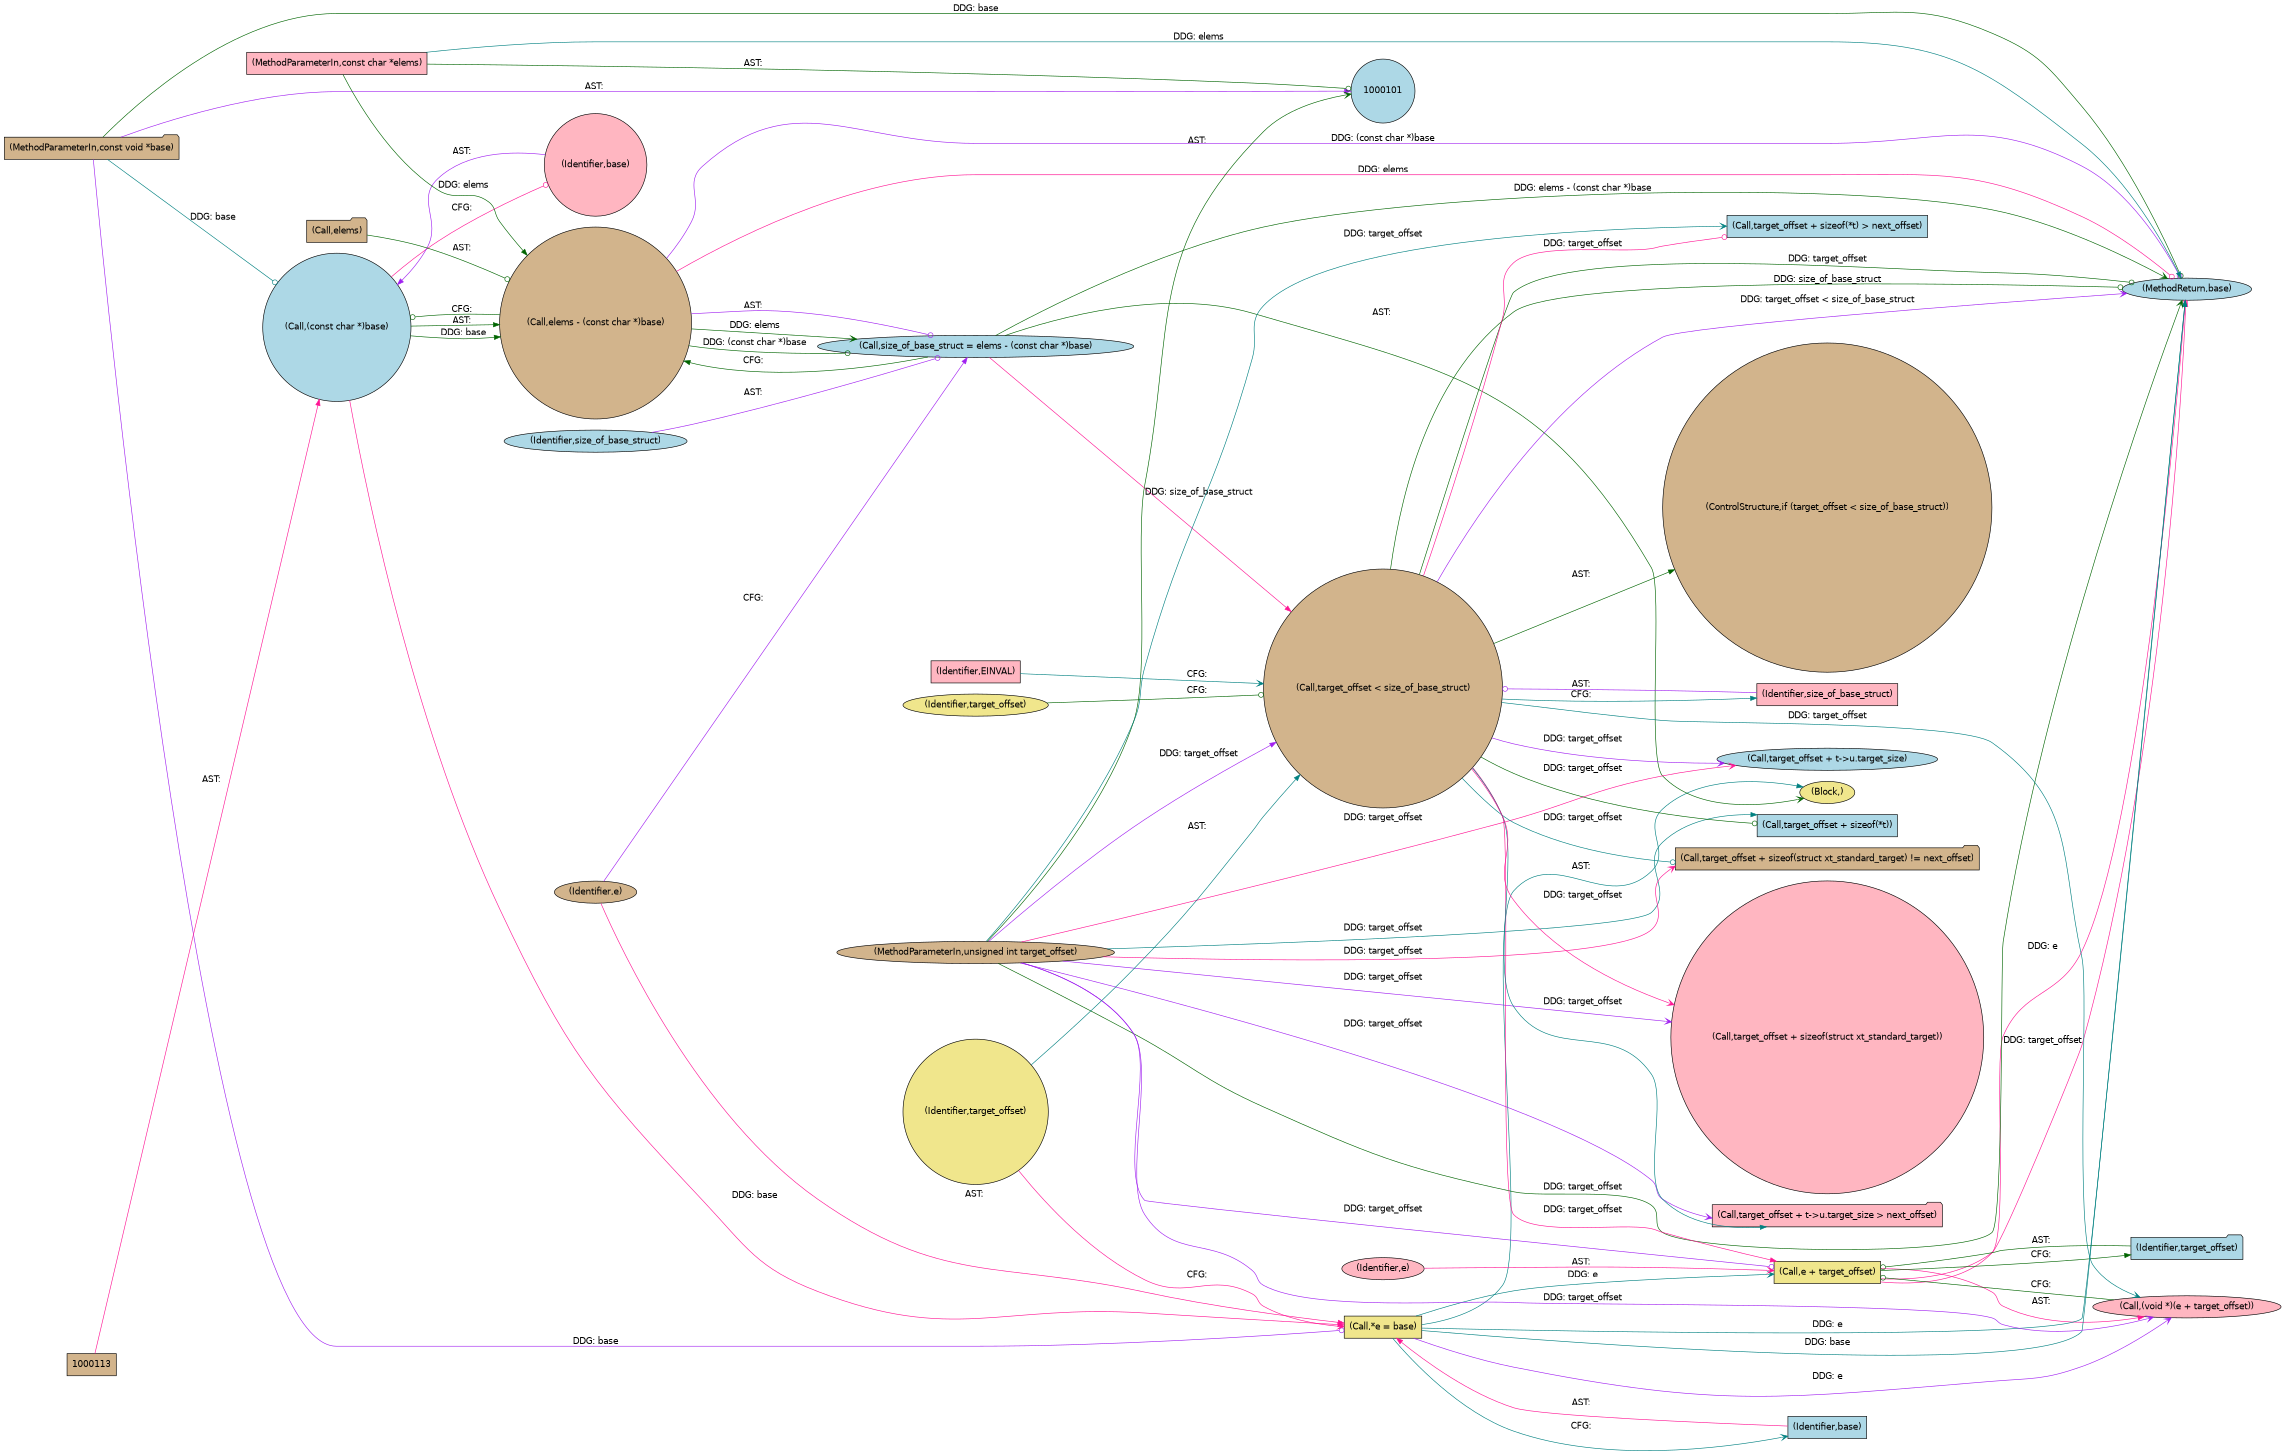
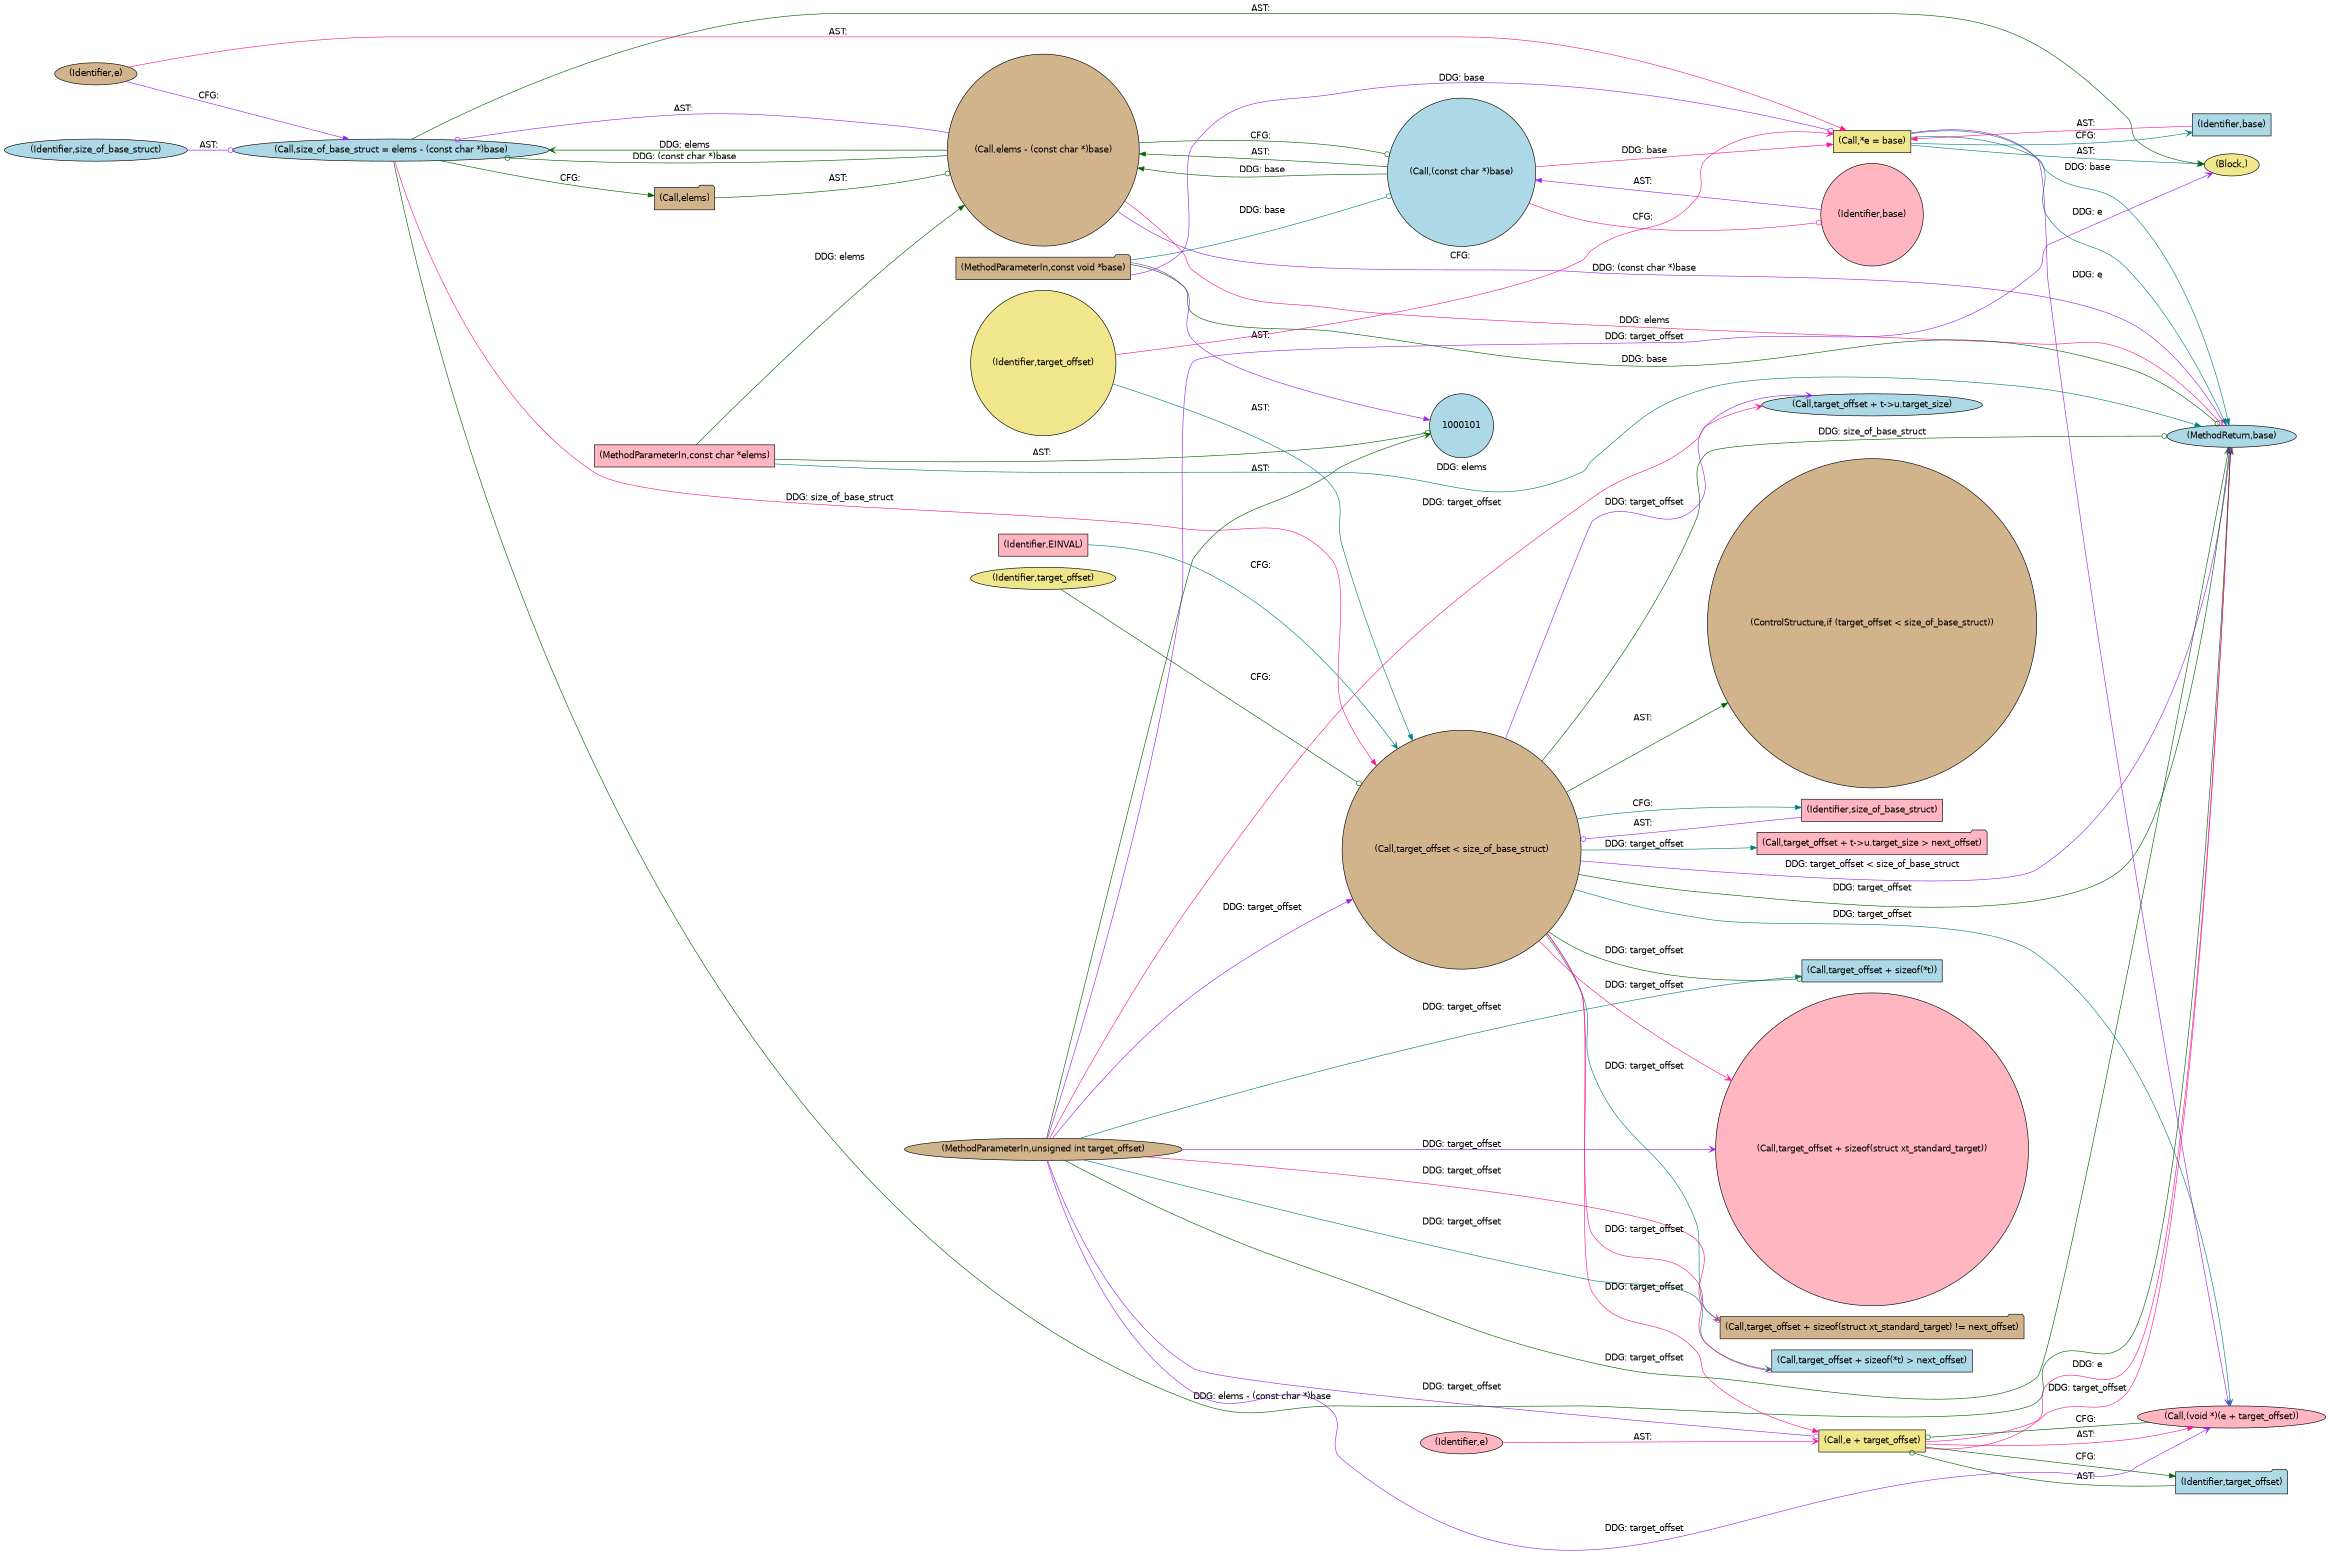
edge "(Call,size_of_base_struct = elems - (const char *)base)" -> "(Call,elems - (const char *)base)": now "(Call,size_of_base_struct = elems - (const char *)base)" -> "(Call,elems)"
edge "(MethodParameterIn,unsigned int target_offset)" -> "(Call,target_offset + t->u.target_size > next_offset)": now "(MethodParameterIn,unsigned int target_offset)" -> "(Block,)"
edge "(Call,*e = base)" -> "(Call,e + target_offset)": removed, label "DDG: e"
node "1000113": removed
